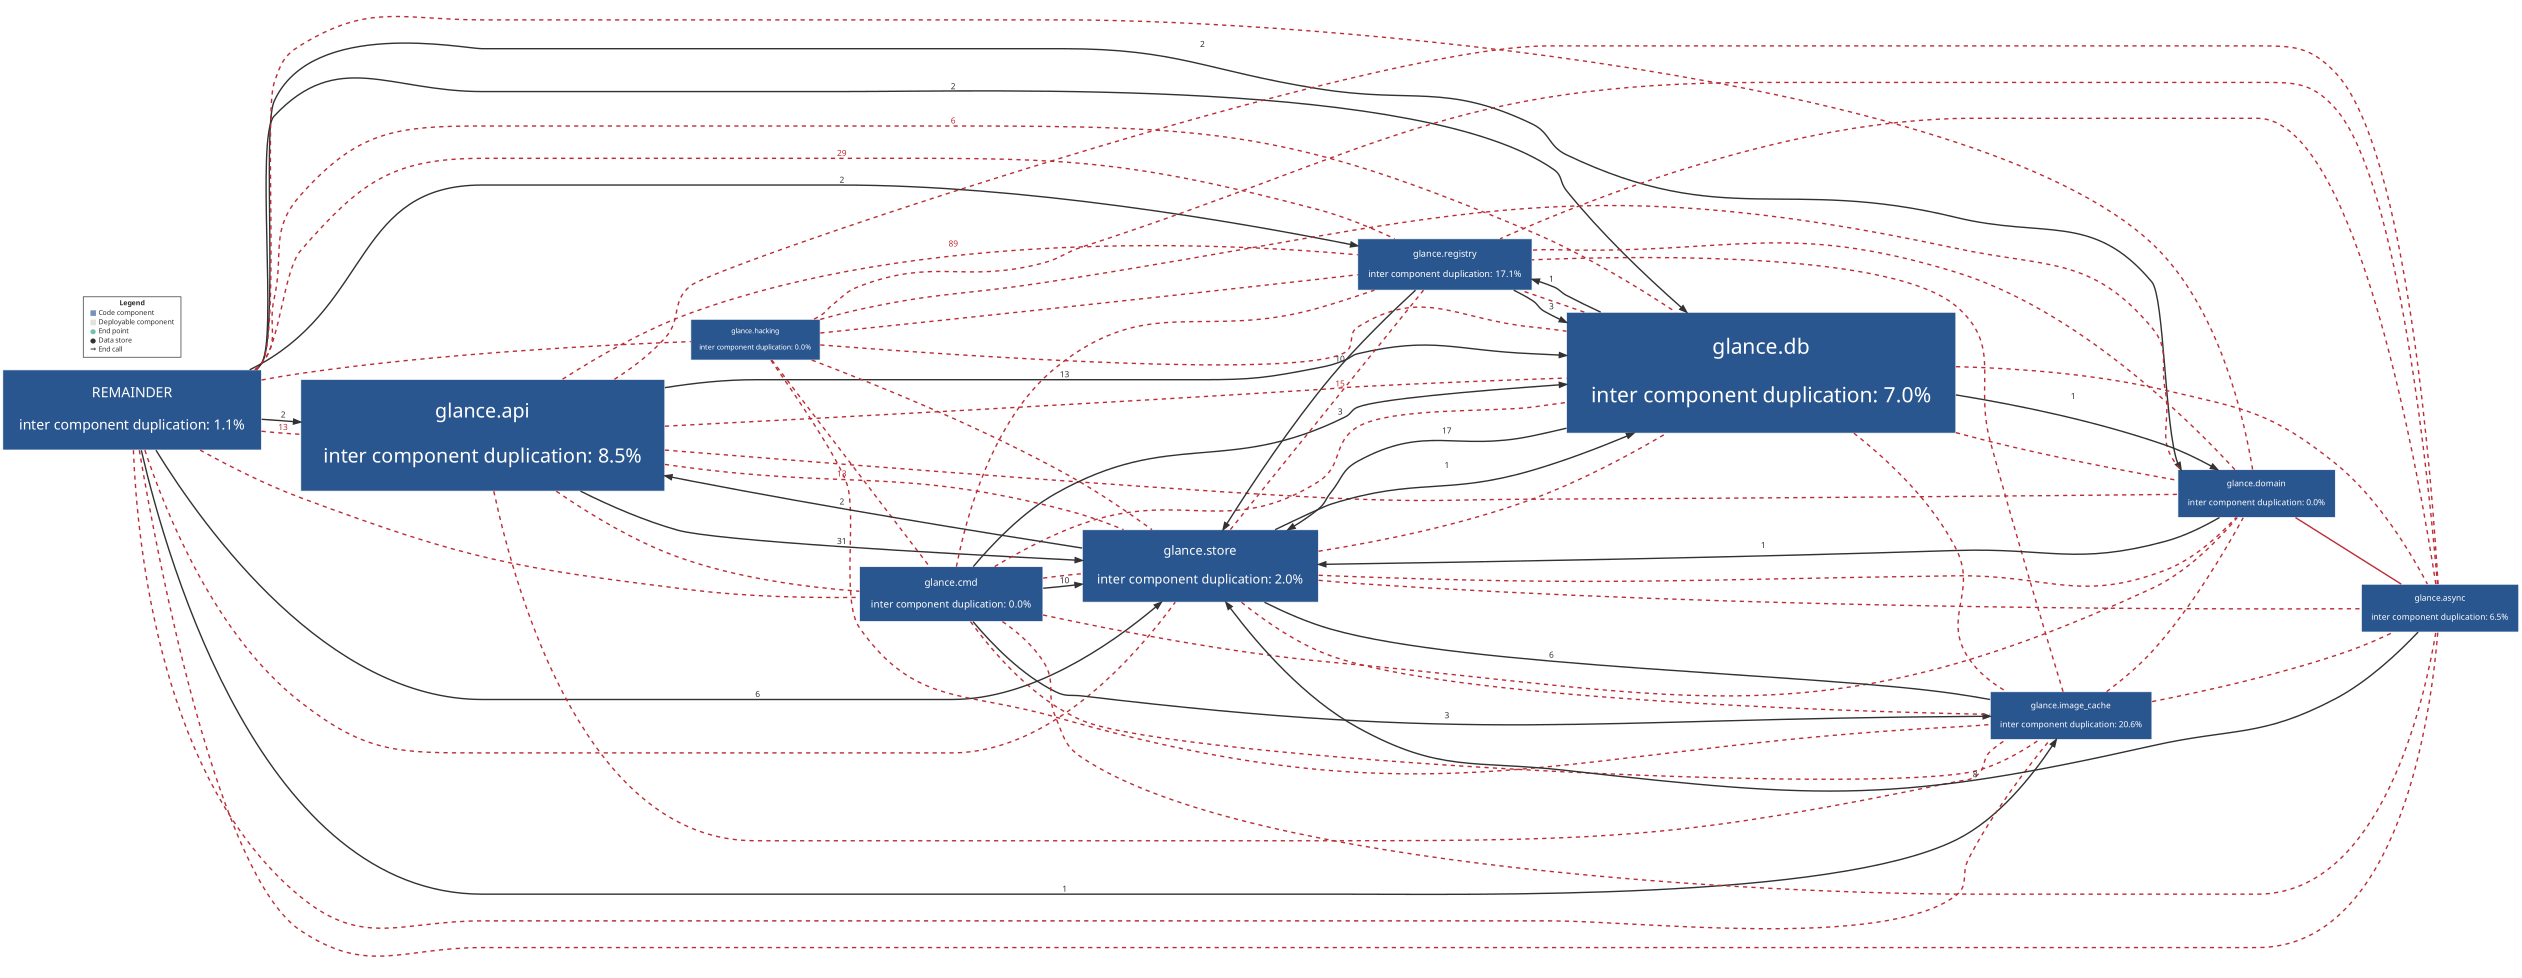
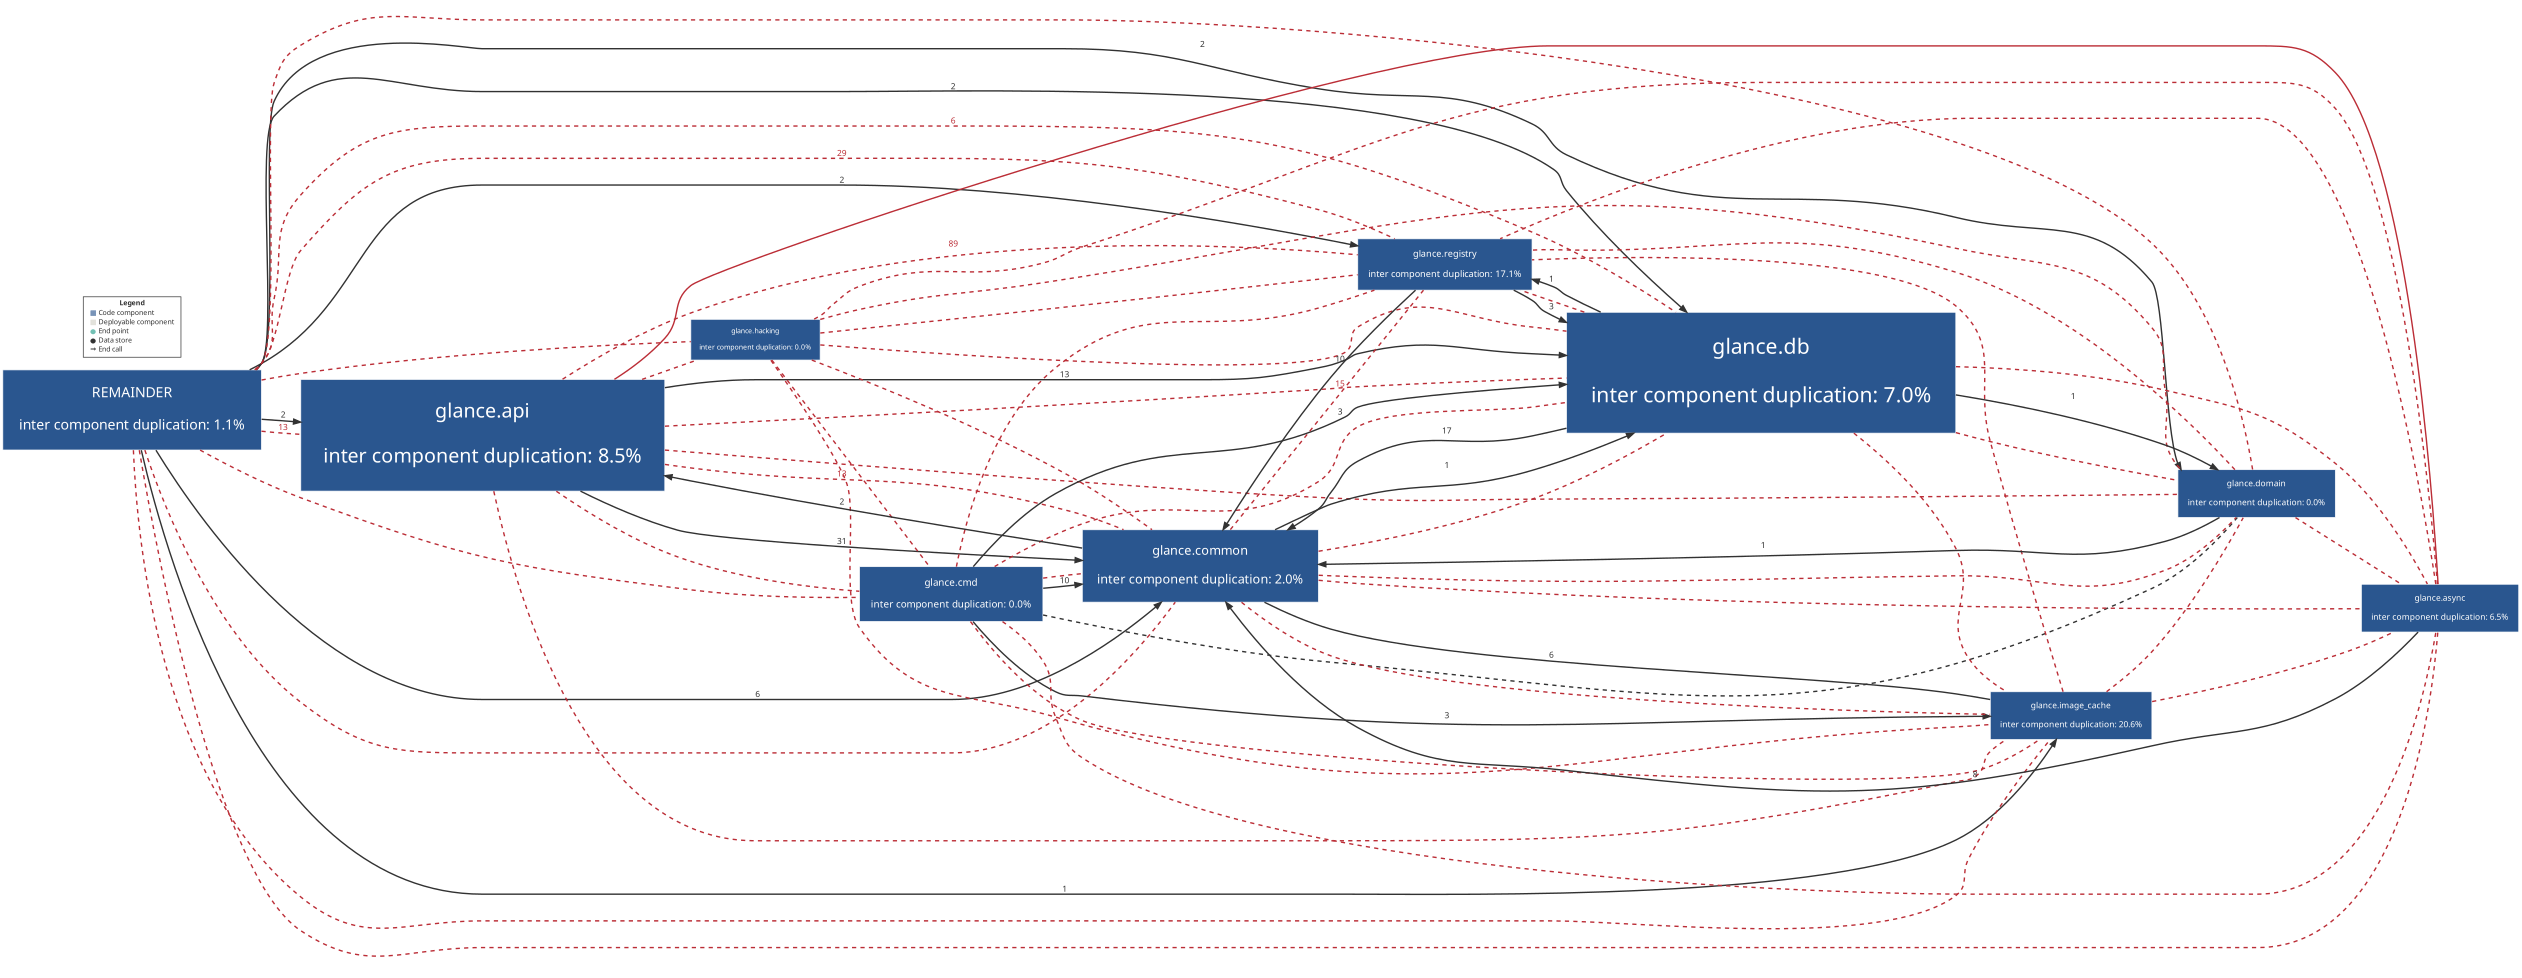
edge "glance.api inter component duplication: 8.5%" -> "glance.async inter component duplication: 6.5%": style dashed -> solid
edge "glance.api inter component duplication: 8.5%" -> "glance.hacking inter component duplication: 0.0%": added
edge "glance.domain inter component duplication: 0.0%" -> "glance.async inter component duplication: 6.5%": style solid -> dashed
node "glance.store inter component duplication: 2.0%": label "glance.store inter component duplication: 2.0%" -> "glance.common inter component duplication: 2.0%"
edge "glance.cmd inter component duplication: 0.0%" -> "glance.domain inter component duplication: 0.0%": color #bb2d36 -> #323232
